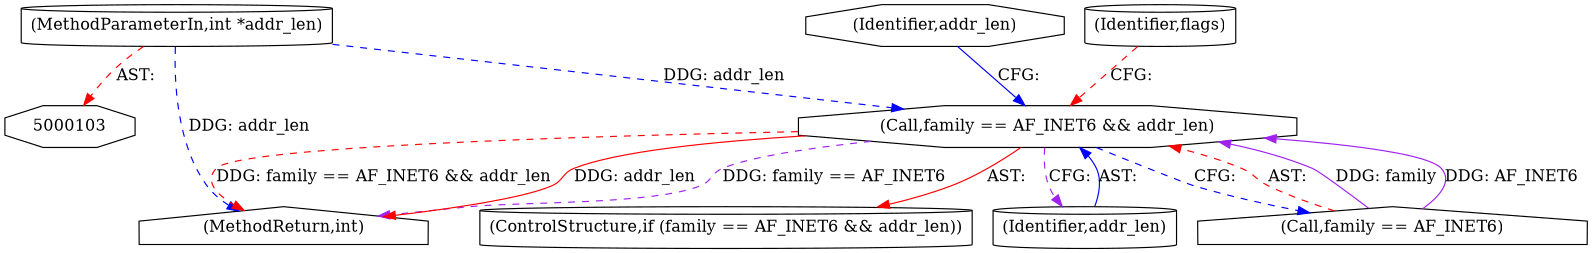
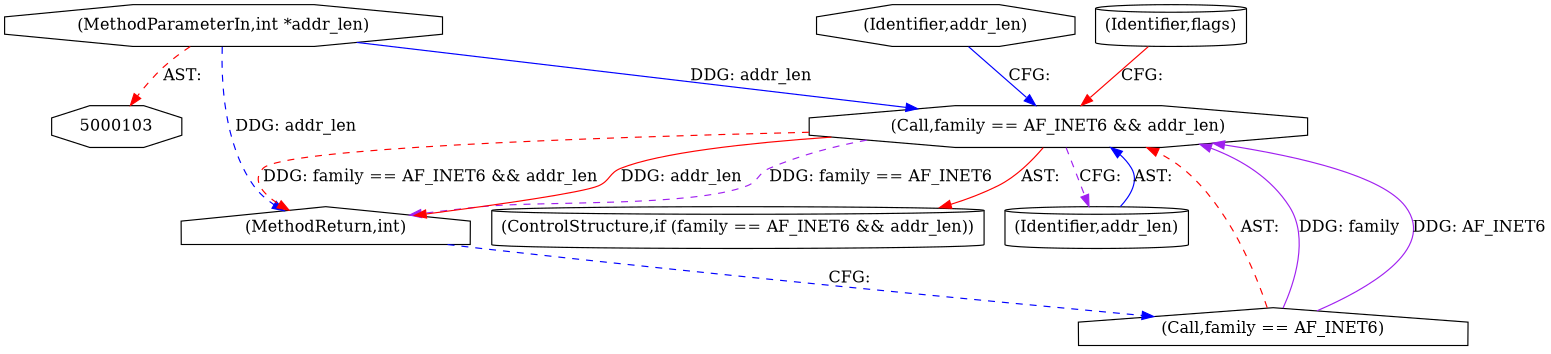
node "(MethodParameterIn,int *addr_len)": shape cylinder -> octagon
edge "(Identifier,flags)" -> "(Call,family == AF_INET6 && addr_len)": style dashed -> solid
edge "(MethodParameterIn,int *addr_len)" -> "(Call,family == AF_INET6 && addr_len)": style dashed -> solid
edge "(Call,family == AF_INET6 && addr_len)" -> "(Call,family == AF_INET6)": now "(MethodReturn,int)" -> "(Call,family == AF_INET6)"
